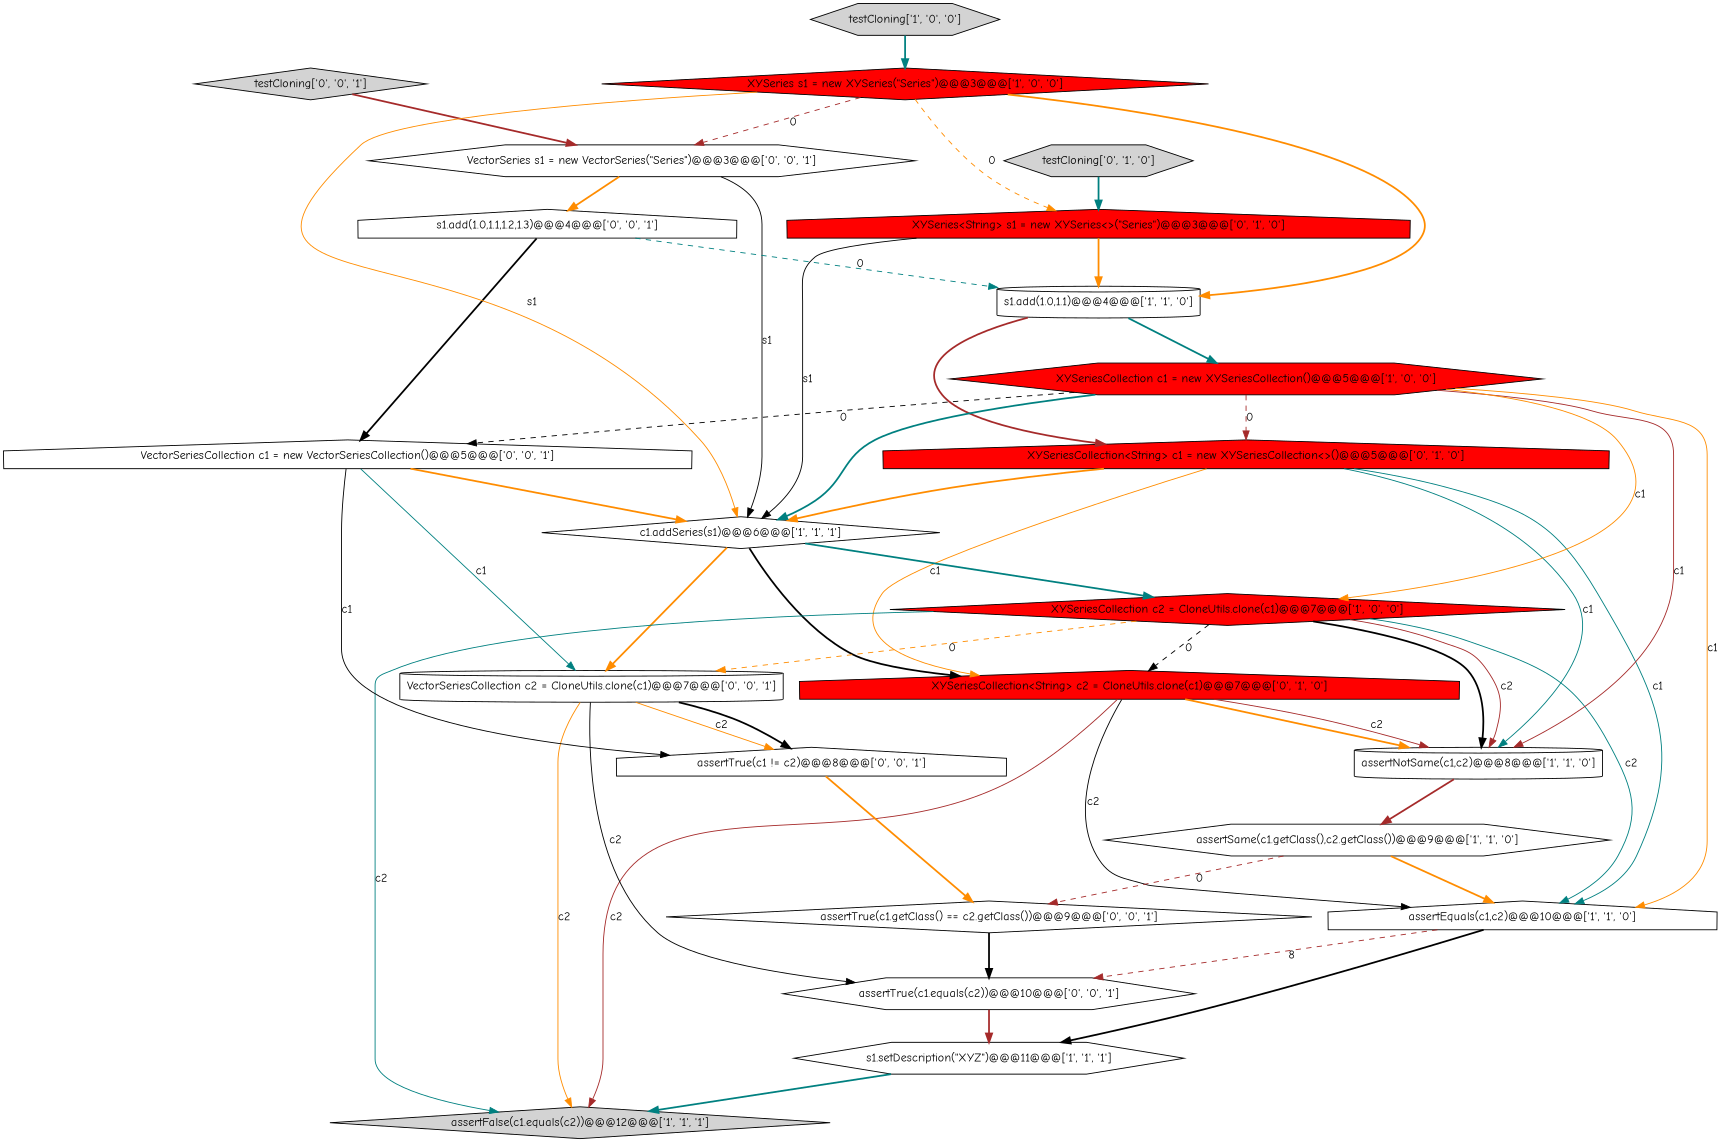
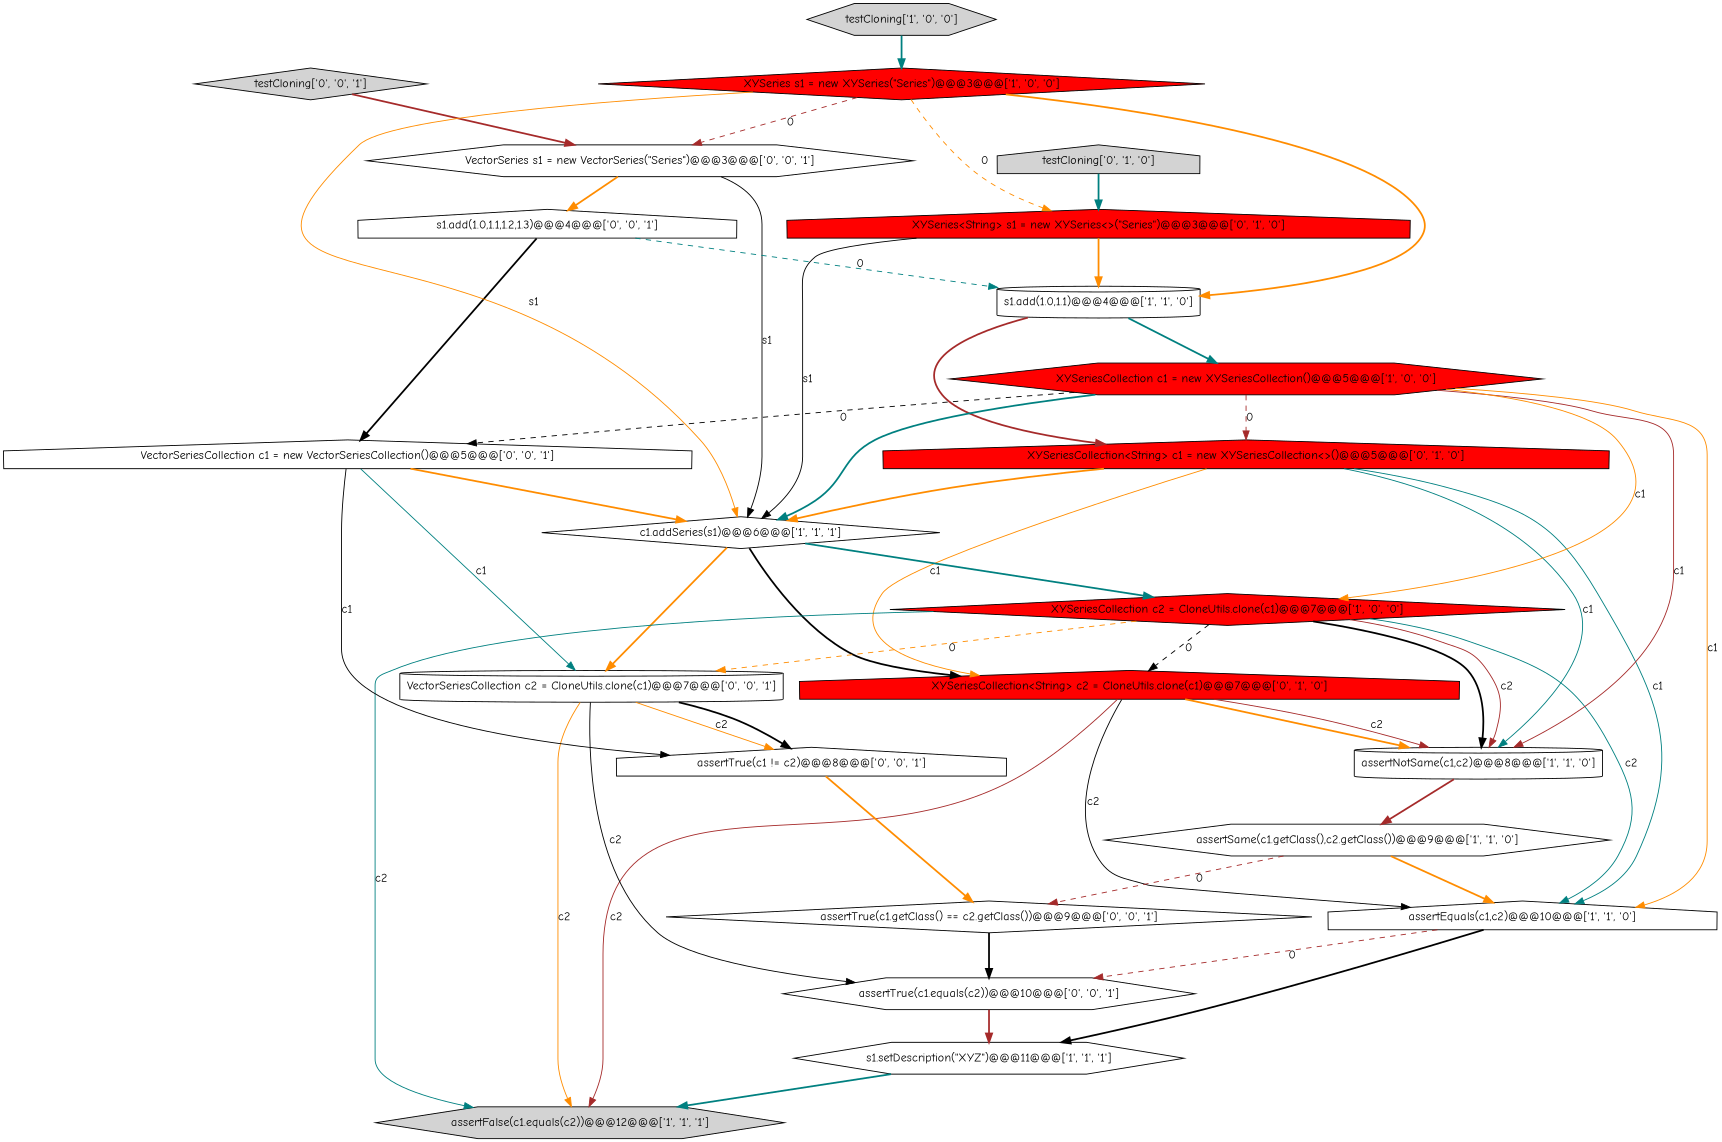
node "testCloning['0', '1', '0']": shape hexagon -> house
edge "assertEquals(c1,c2)@@@10@@@['1', '1', '0']" -> "assertTrue(c1.equals(c2))@@@10@@@['0', '0', '1']": label "8" -> "0"
node "assertFalse(c1.equals(c2))@@@12@@@['1', '1', '1']": shape diamond -> hexagon
